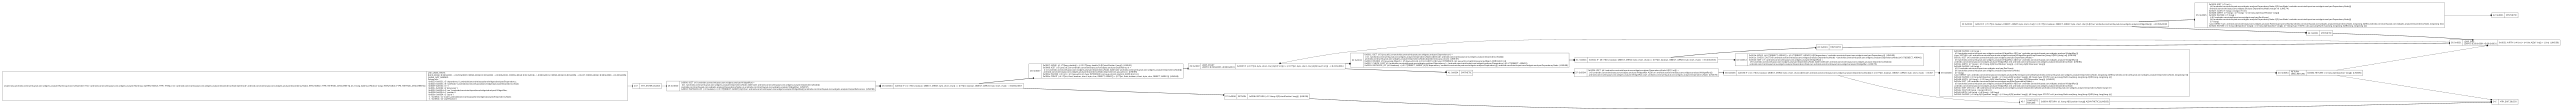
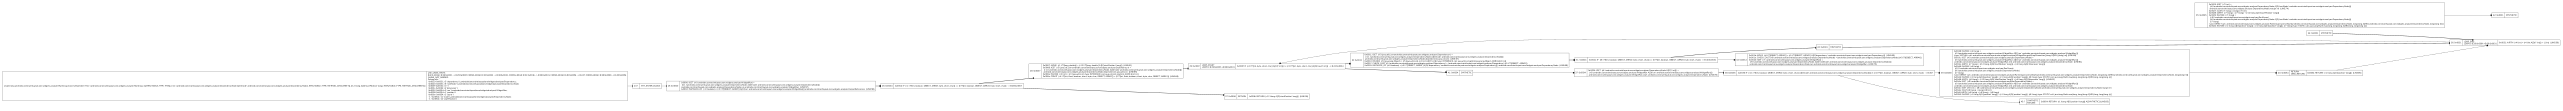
node "33: 0x0022": removed
node "24: ?": removed
